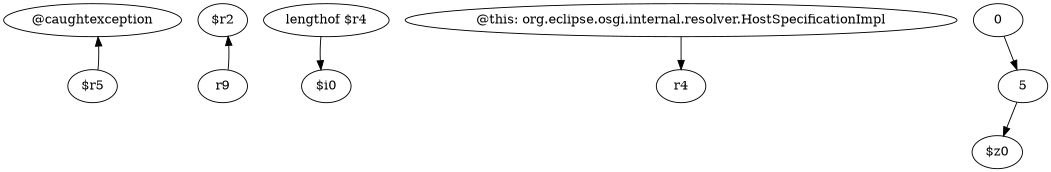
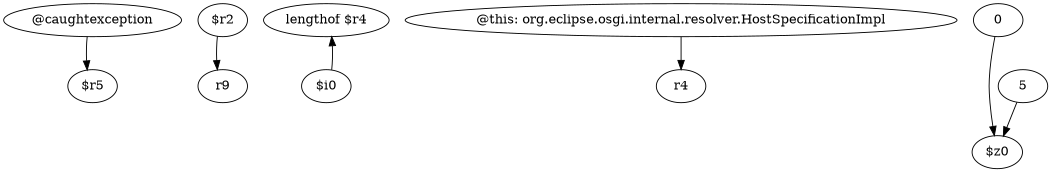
edge "lengthof $r4" -> "$i0": reversed
edge "0" -> "5": now "0" -> "$z0"
edge "$r5" -> "@caughtexception": reversed
edge "r9" -> "$r2": reversed
